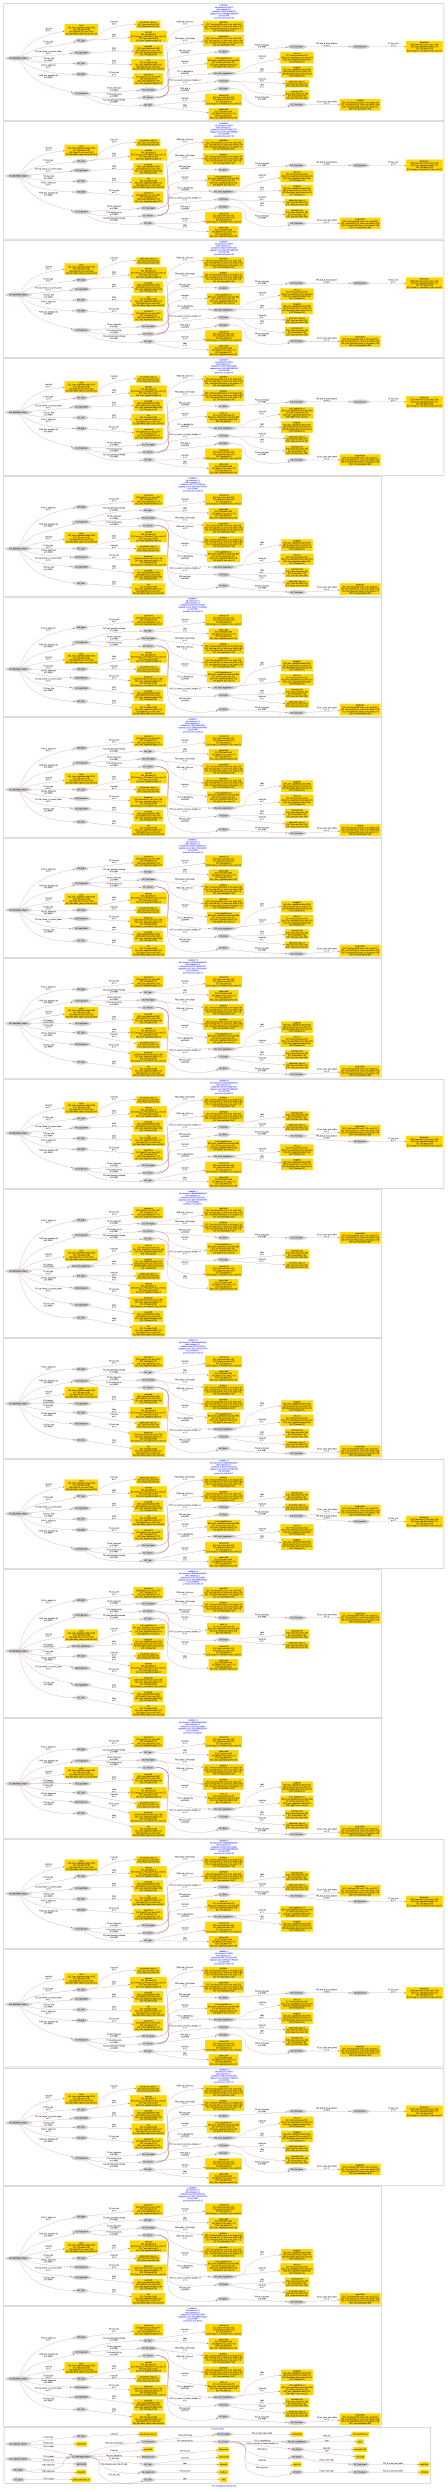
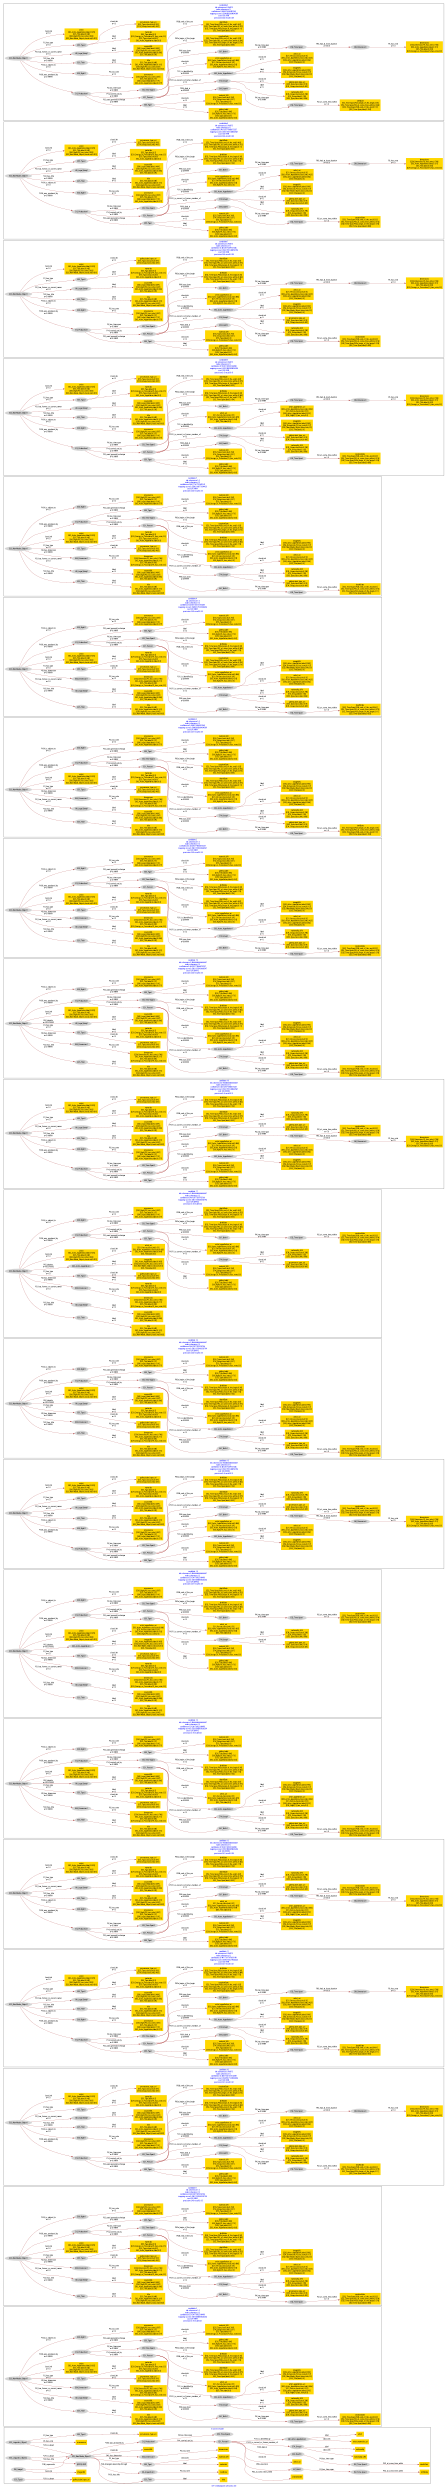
edge "E52_Time-Span4" -> "creationDate": now "material_URI" -> "creationDate"
edge "E38_Image1" -> "imageURL": label "P138_represents" -> "classLink"
